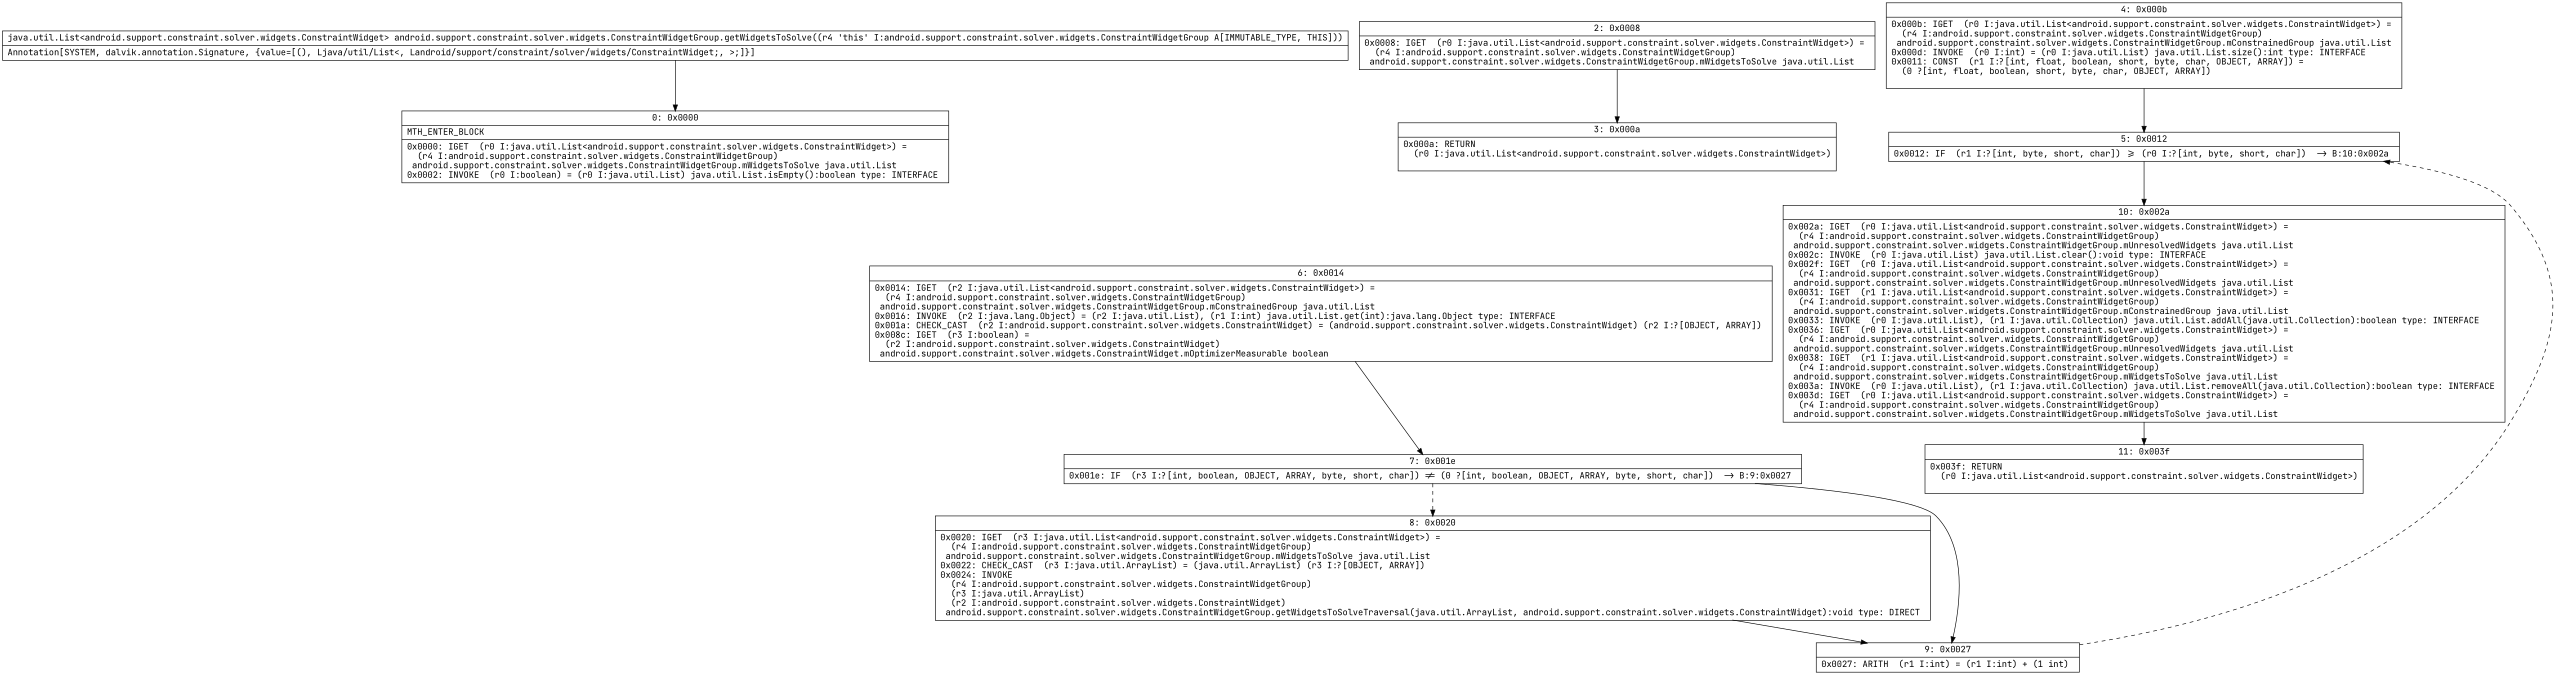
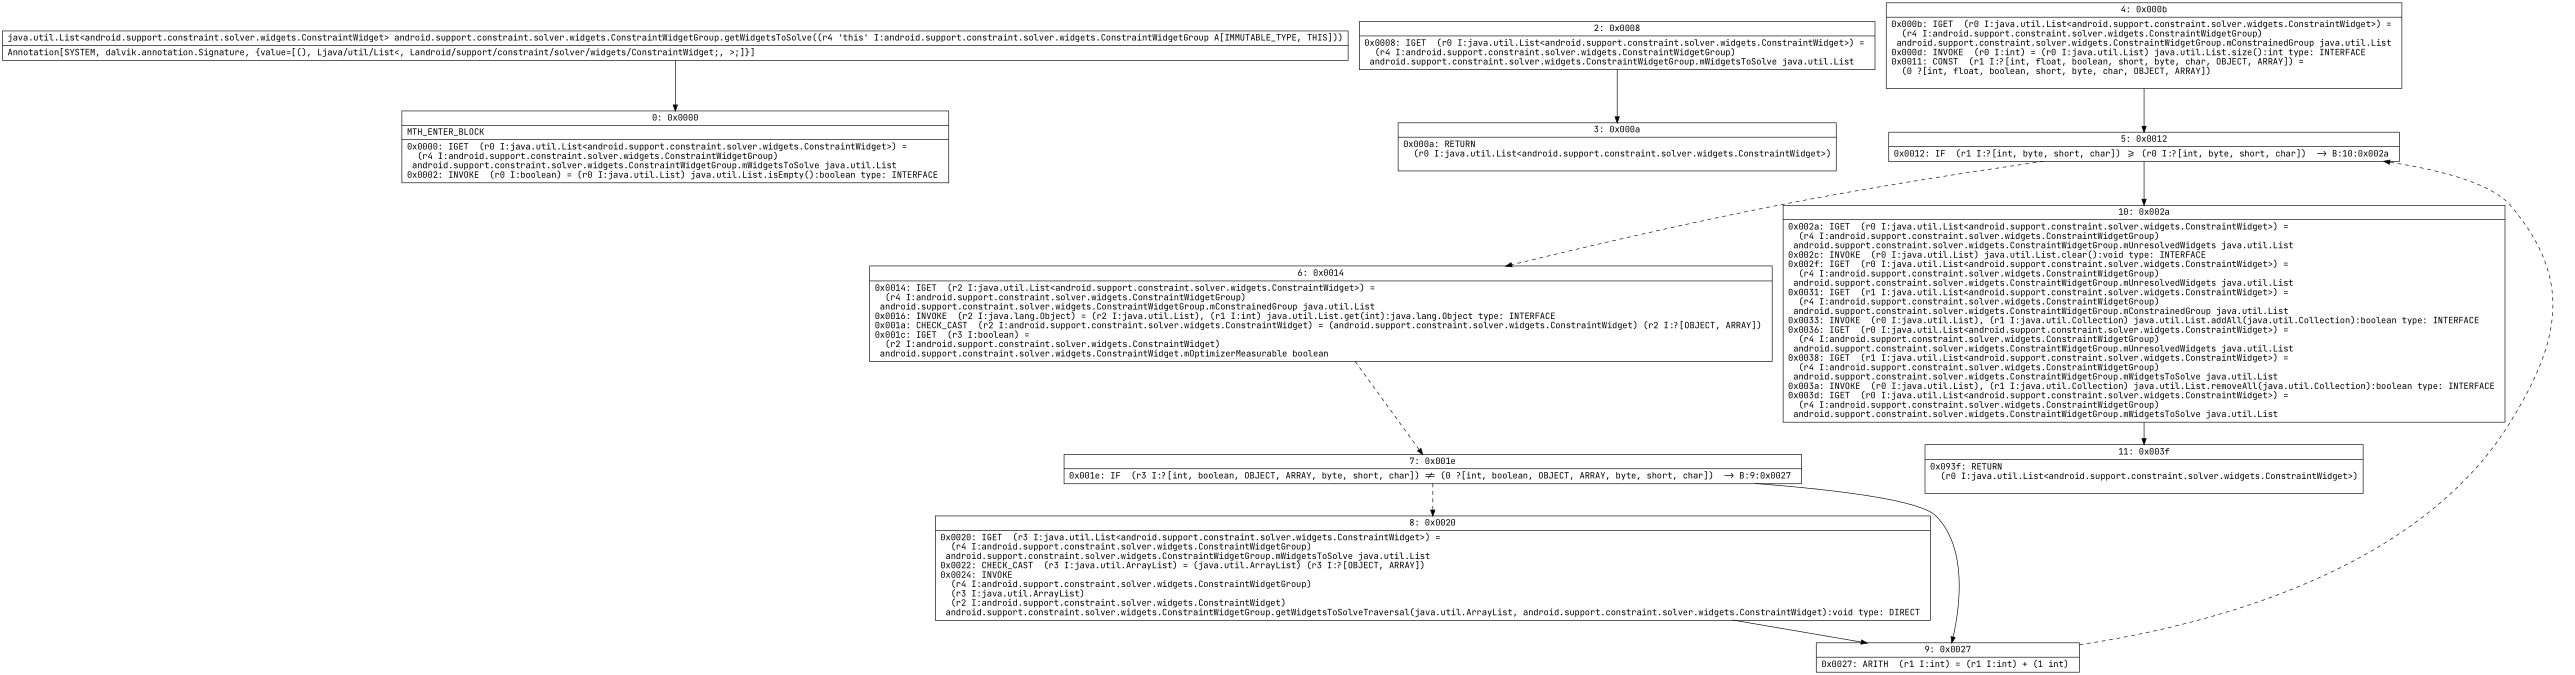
edge "5: 0x0012" -> "6: 0x0014": added
node "6: 0x0014": text "0x008c: IGET  (r3 I:boolean) =" -> "0x001c: IGET  (r3 I:boolean) ="
edge "6: 0x0014" -> "7: 0x001e": style solid -> dashed
node "11: 0x003f": text "0x003f: RETURN" -> "0x093f: RETURN"
